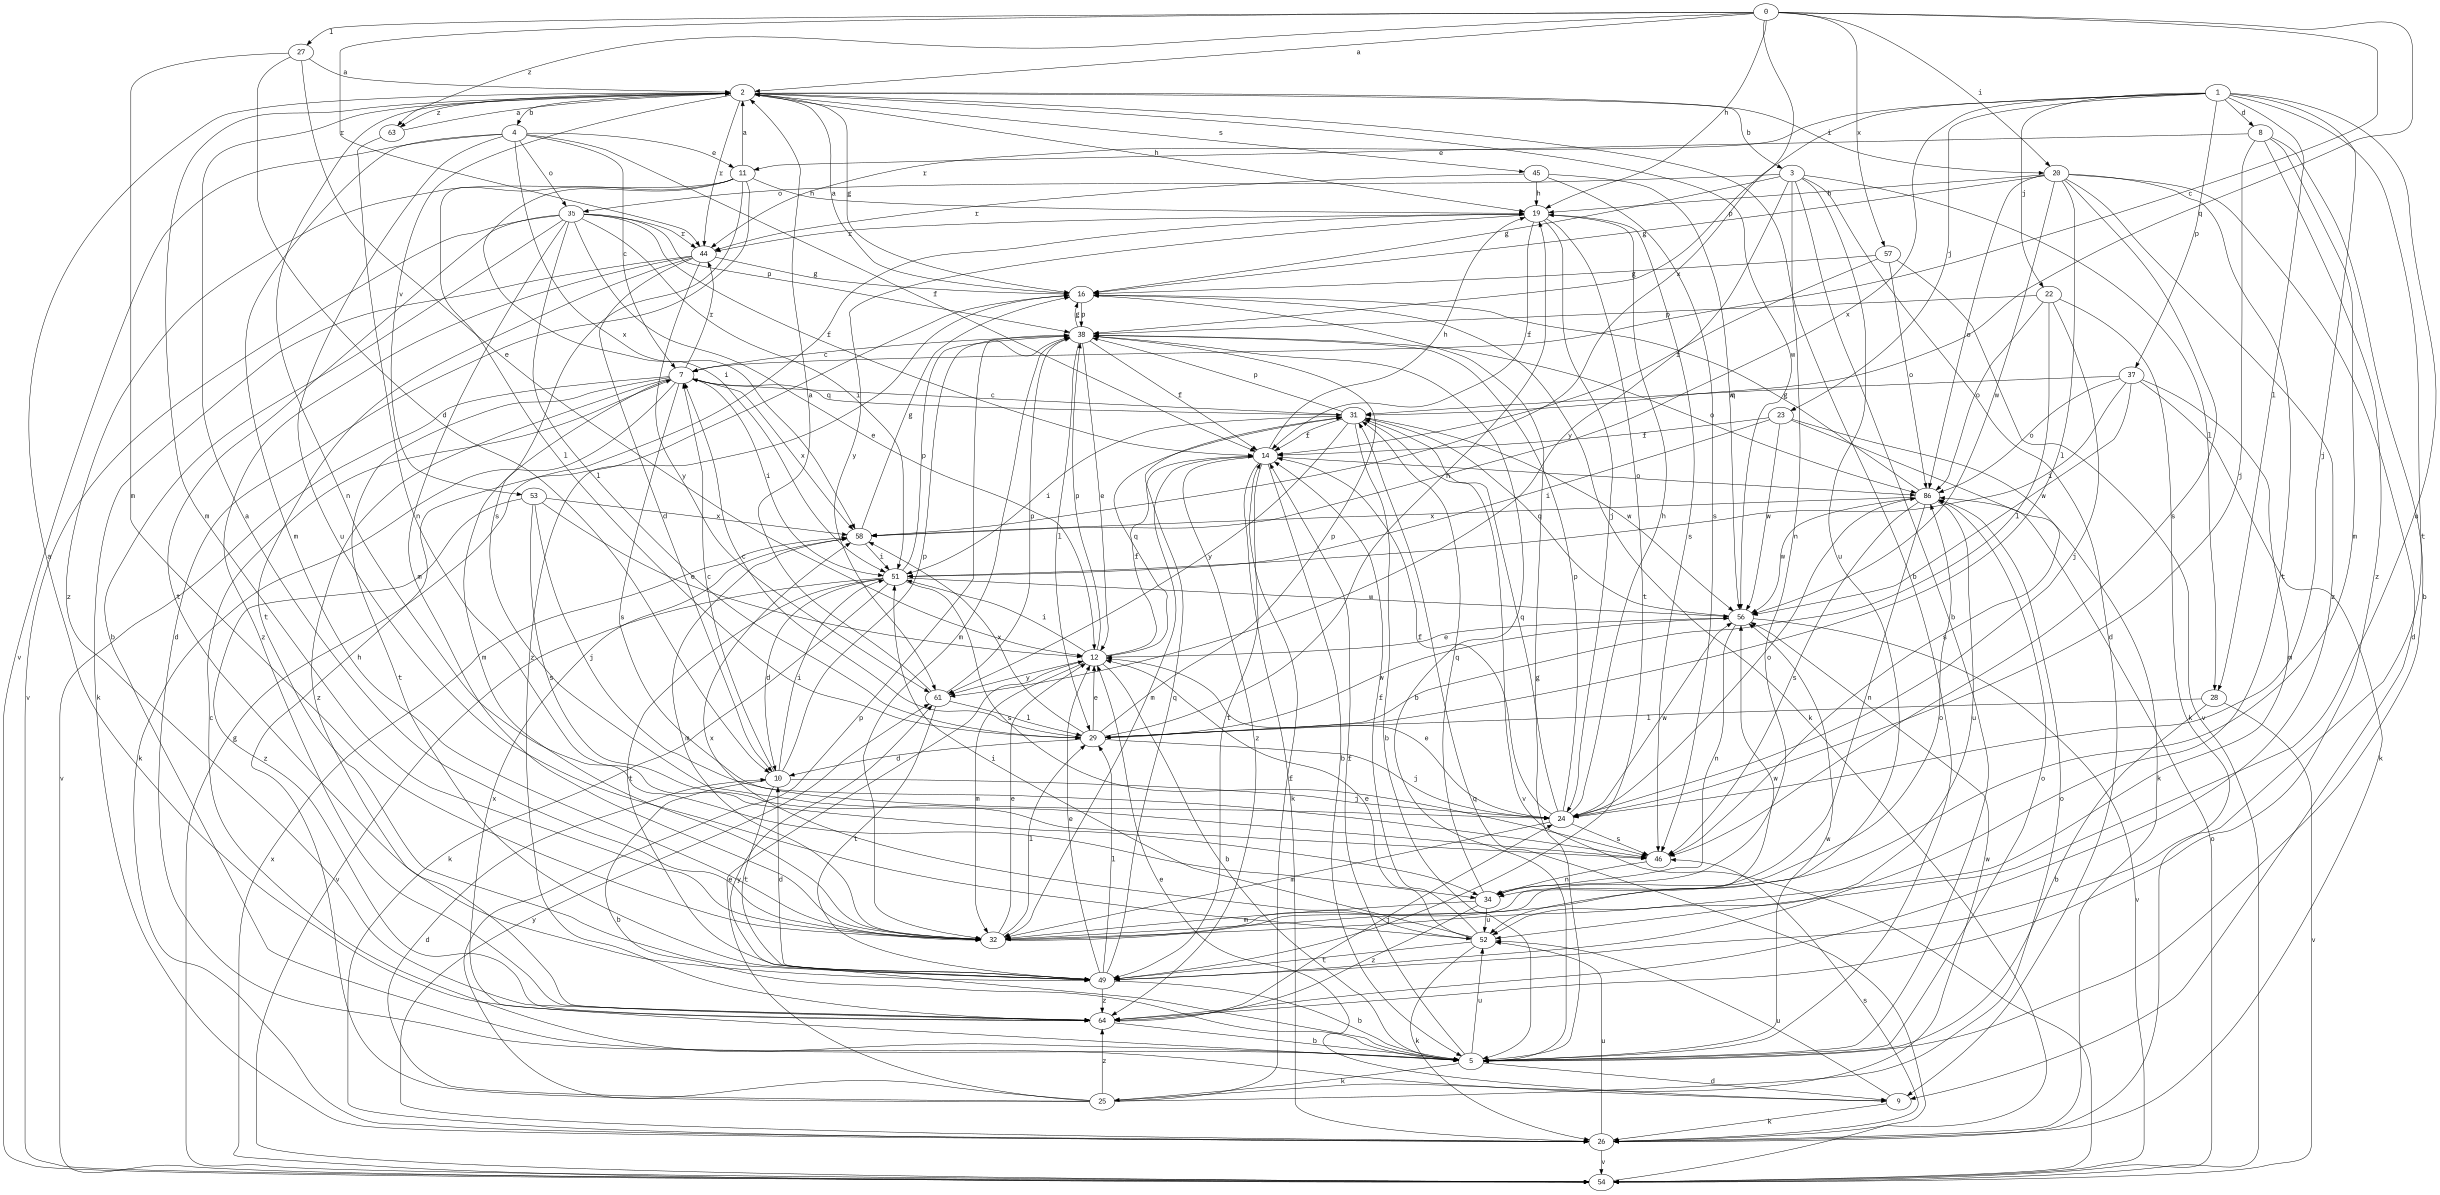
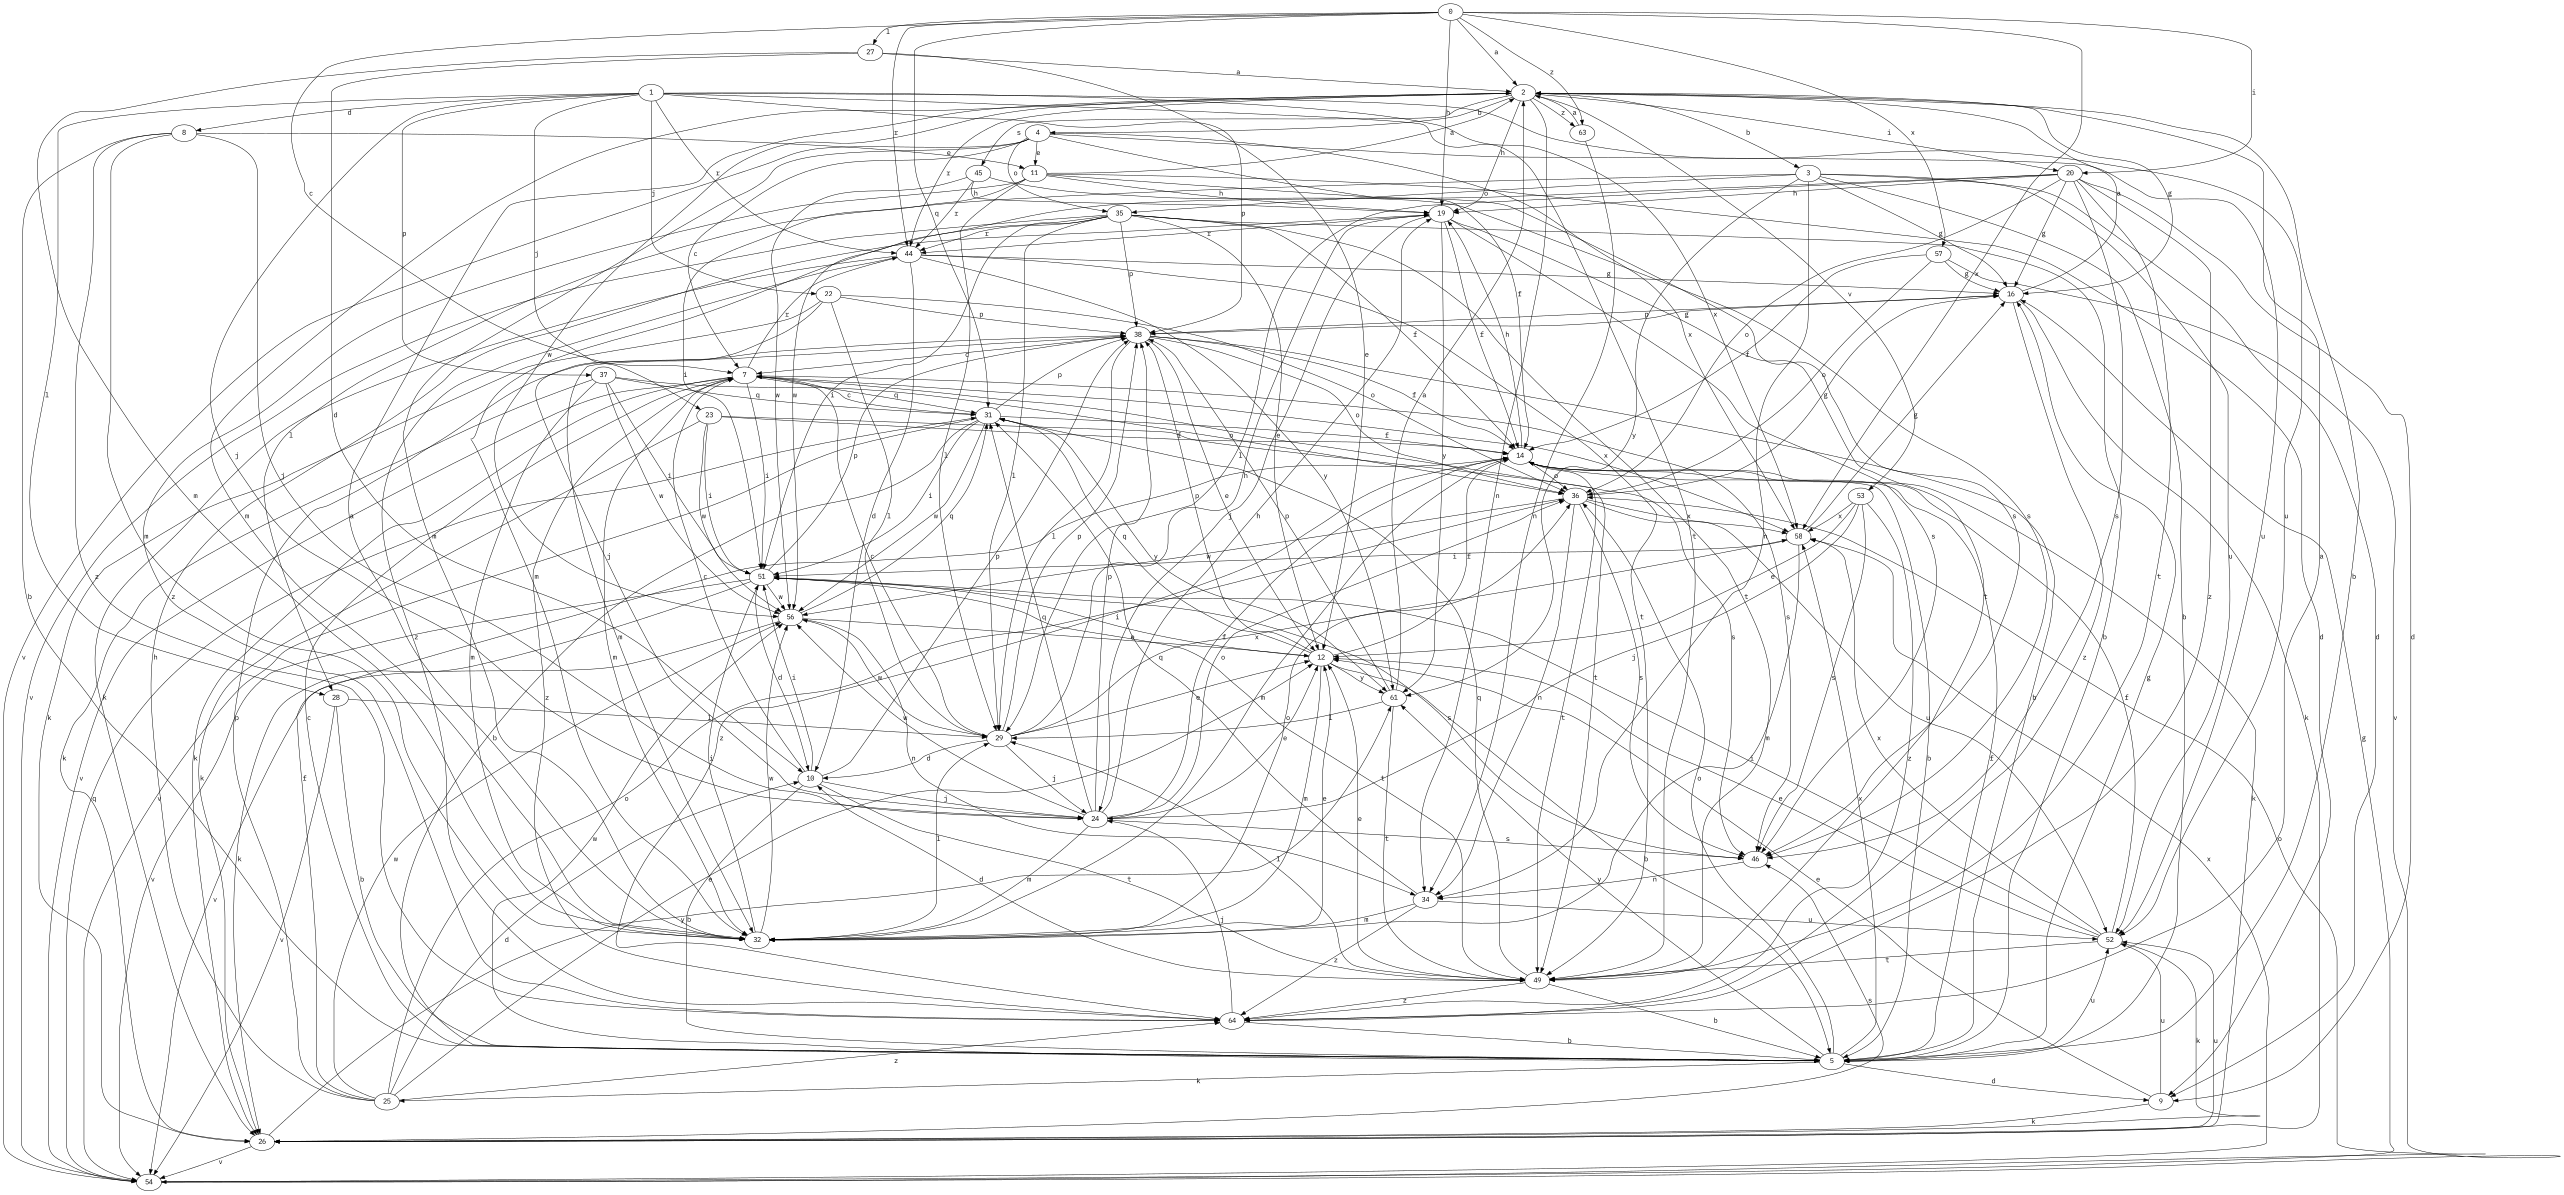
node "86": label "86" -> "36"
edge "32" -> "51": added, label "i"
